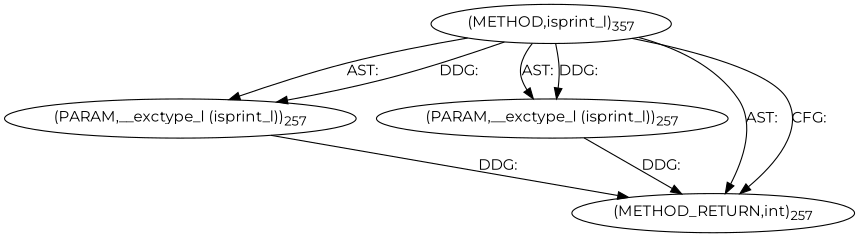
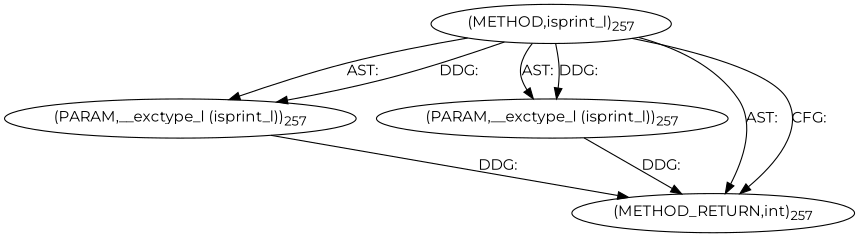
node "(METHOD,isprint_l)": text "357" -> "257"
